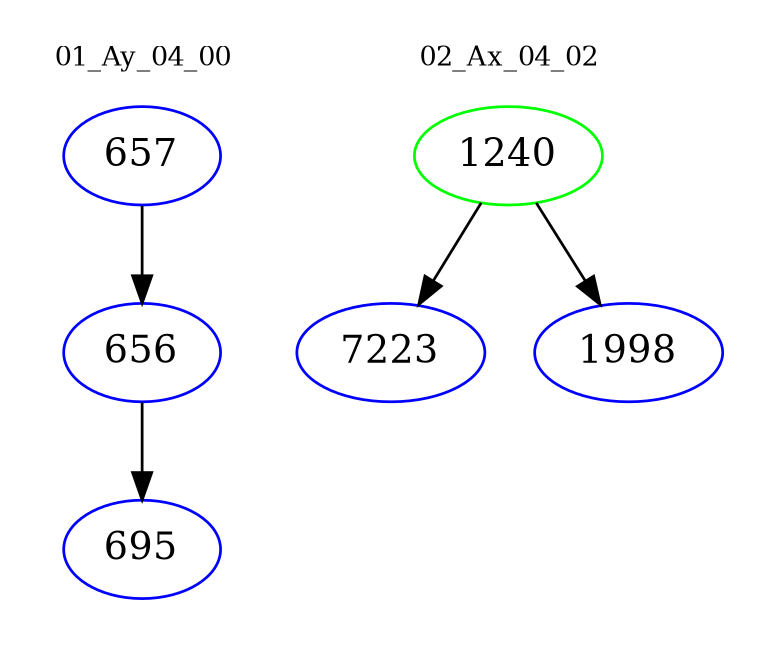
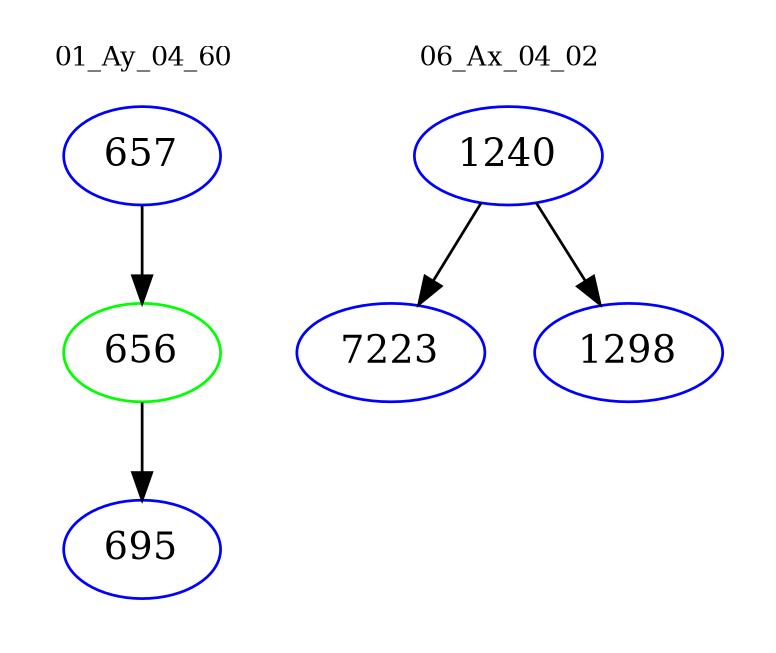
cluster "01_Ay_04_00": label "01_Ay_04_00" -> "01_Ay_04_60"
cluster "02_Ax_04_02": label "02_Ax_04_02" -> "06_Ax_04_02"
node "1240": color green -> blue
node "656": color blue -> green
node "1998": label "1998" -> "1298"
